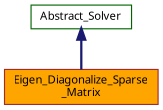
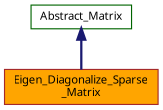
node "Abstract_Solver": label "Abstract_Solver" -> "Abstract_Matrix"
